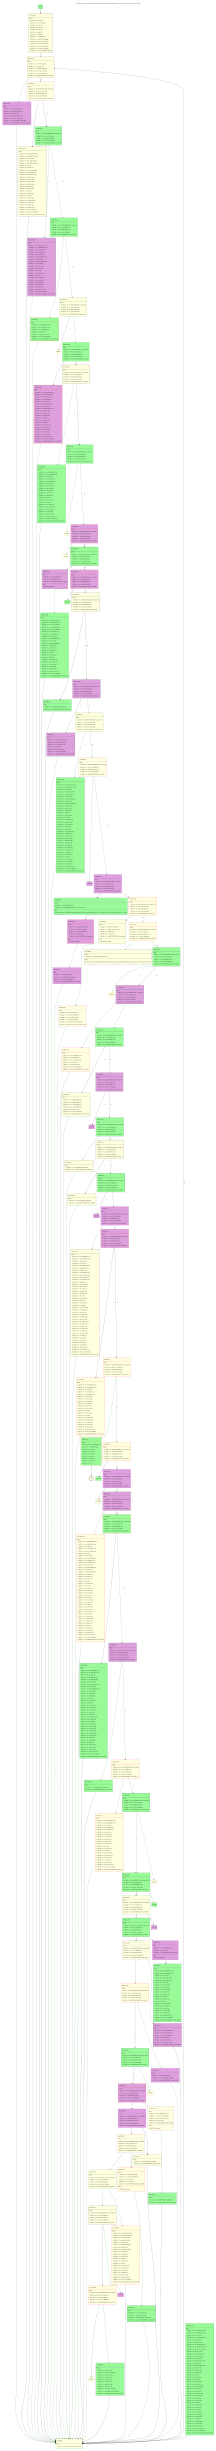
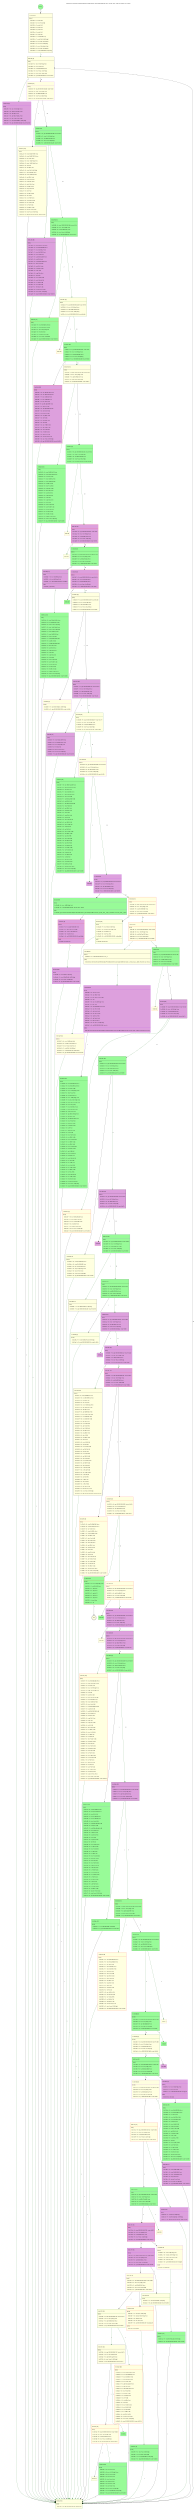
node "0x4020fd [12]": fillcolor palegreen -> lightyellow
node "0x401b88 [52]": added
node "0x40158c [25]": fillcolor lightyellow -> palegreen
node "0x4015a5 [25]": fillcolor palegreen -> plum
node "0x401686 [25]": fillcolor lightyellow -> palegreen
node "0x4022ea": fillcolor plum -> palegreen
